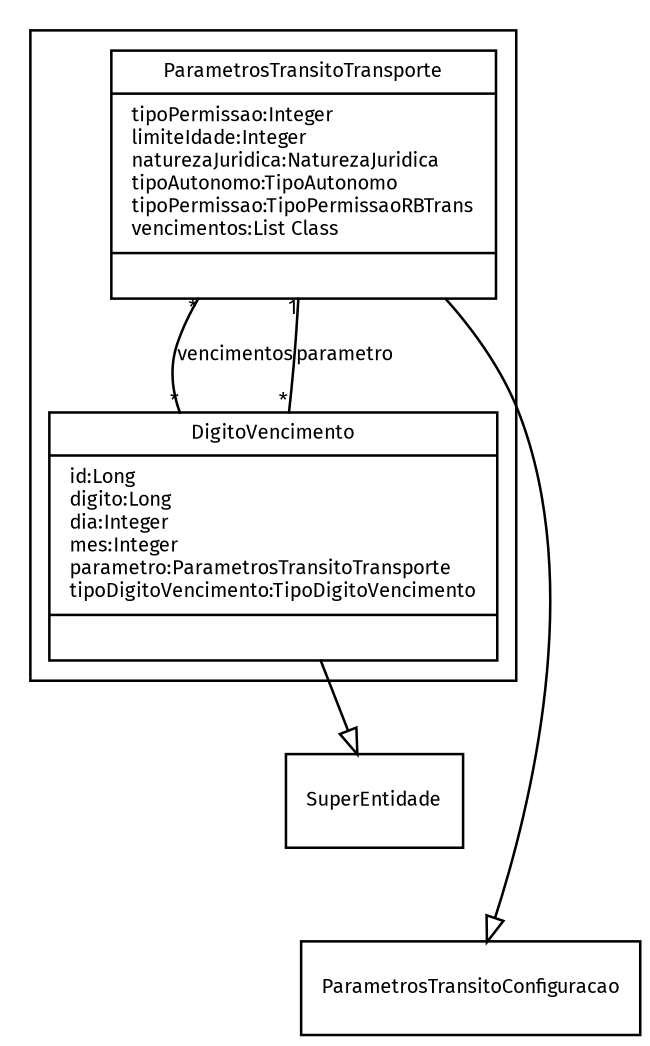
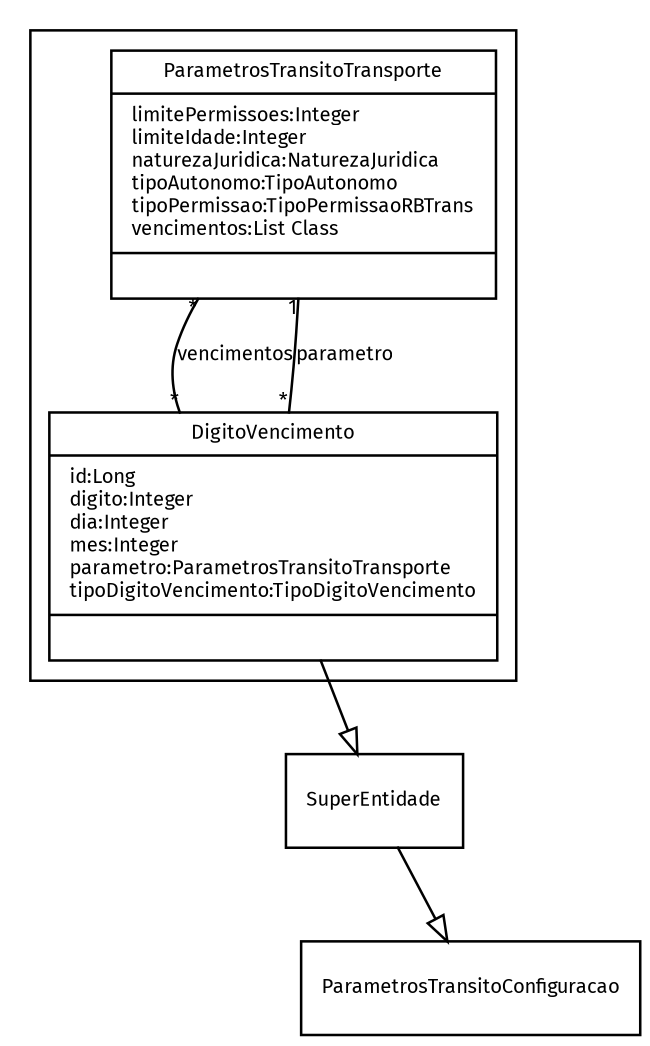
node "ParametrosTransitoTransporte": text "tipoPermissao:Integer" -> "limitePermissoes:Integer"
node "DigitoVencimento": text "digito:Long" -> "digito:Integer"
edge "ParametrosTransitoTransporte" -> "ParametrosTransitoConfiguracao": now "SuperEntidade" -> "ParametrosTransitoConfiguracao"
